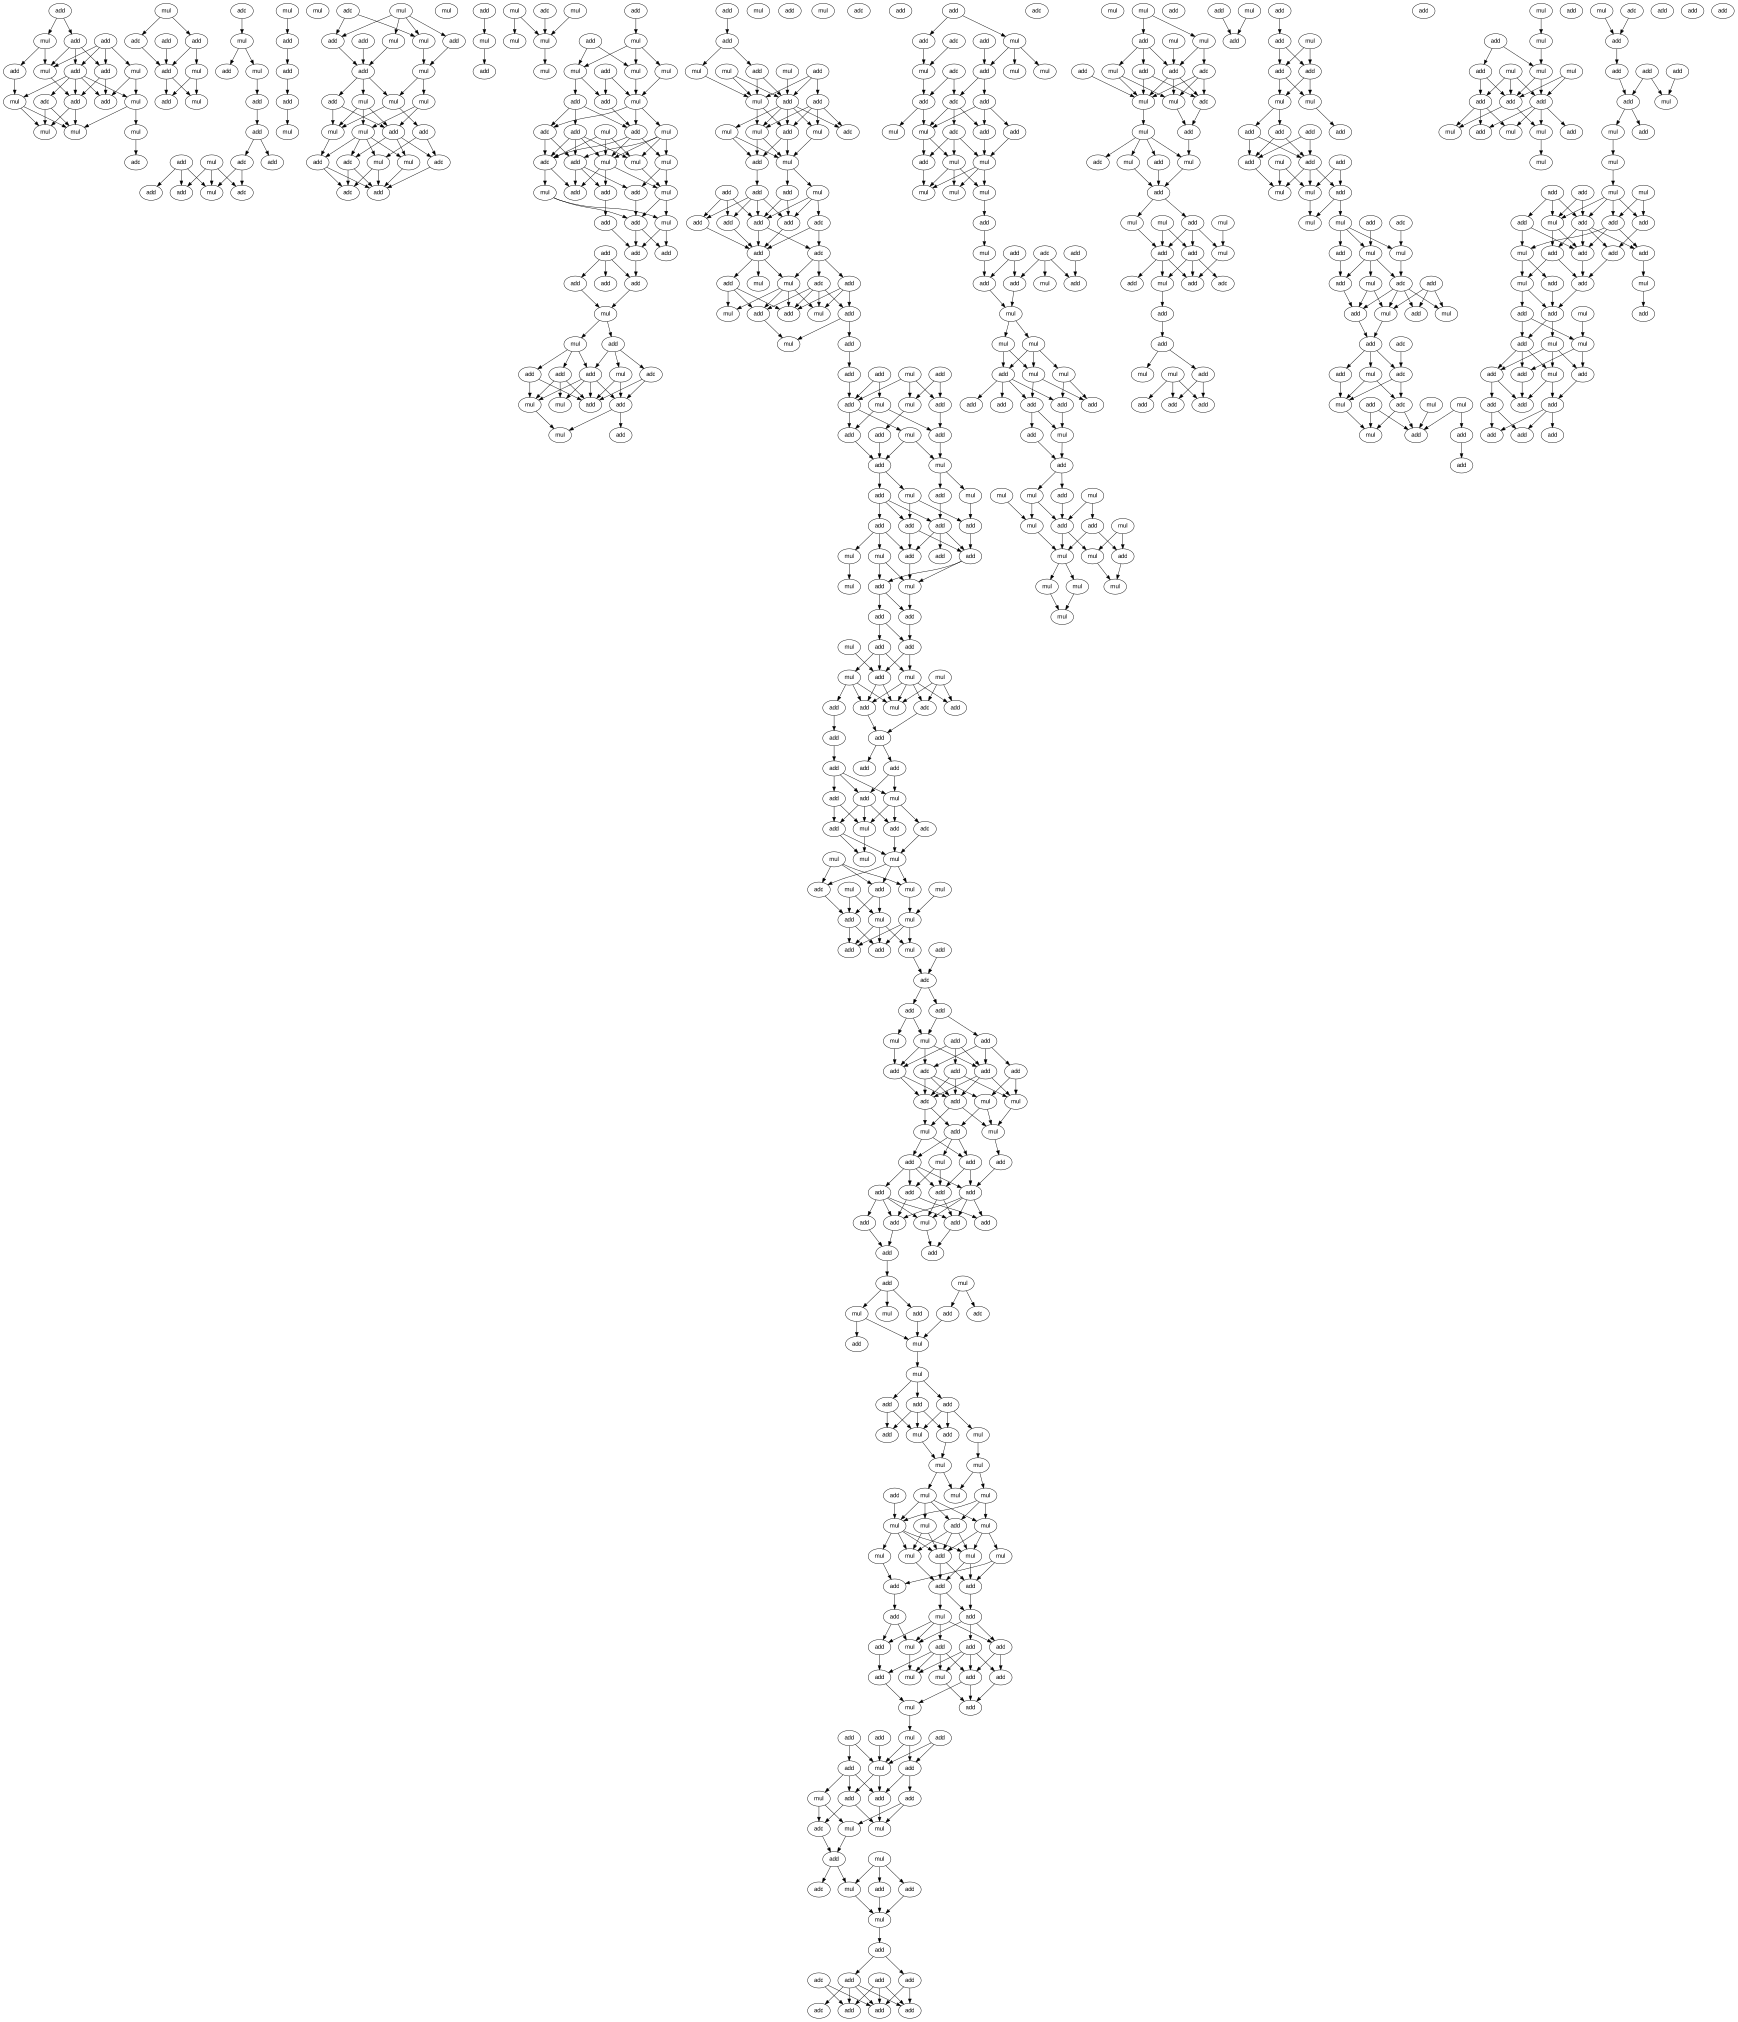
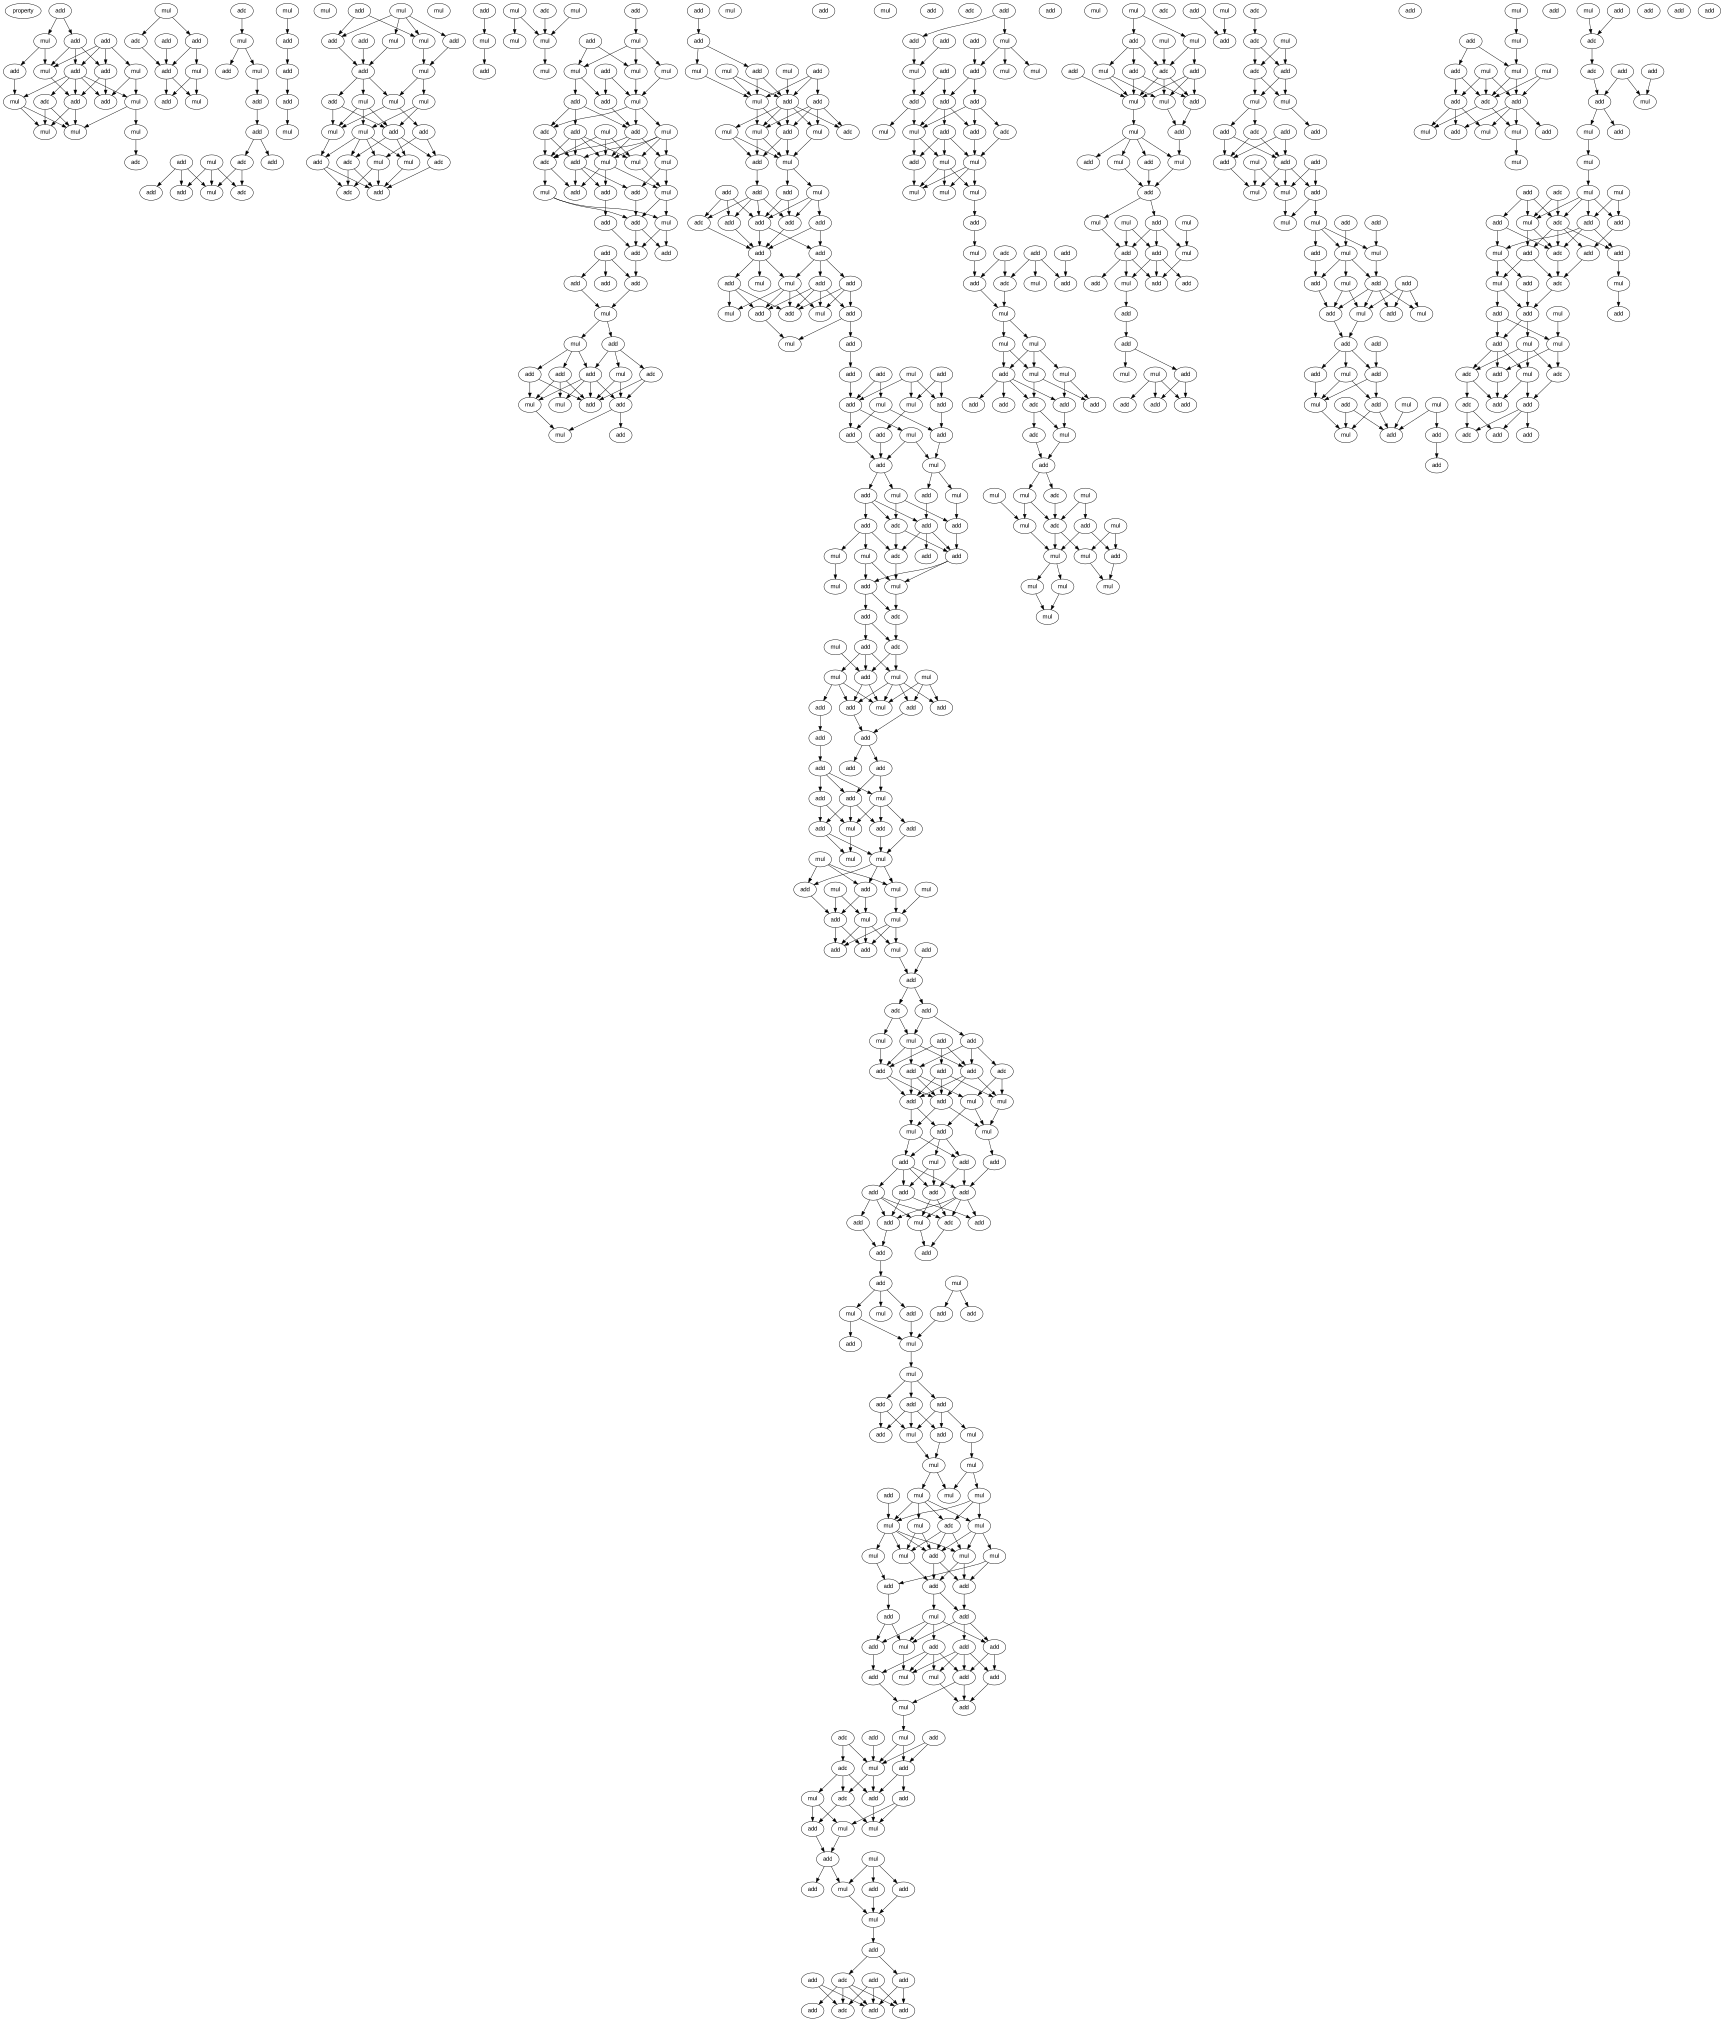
node "property": added
